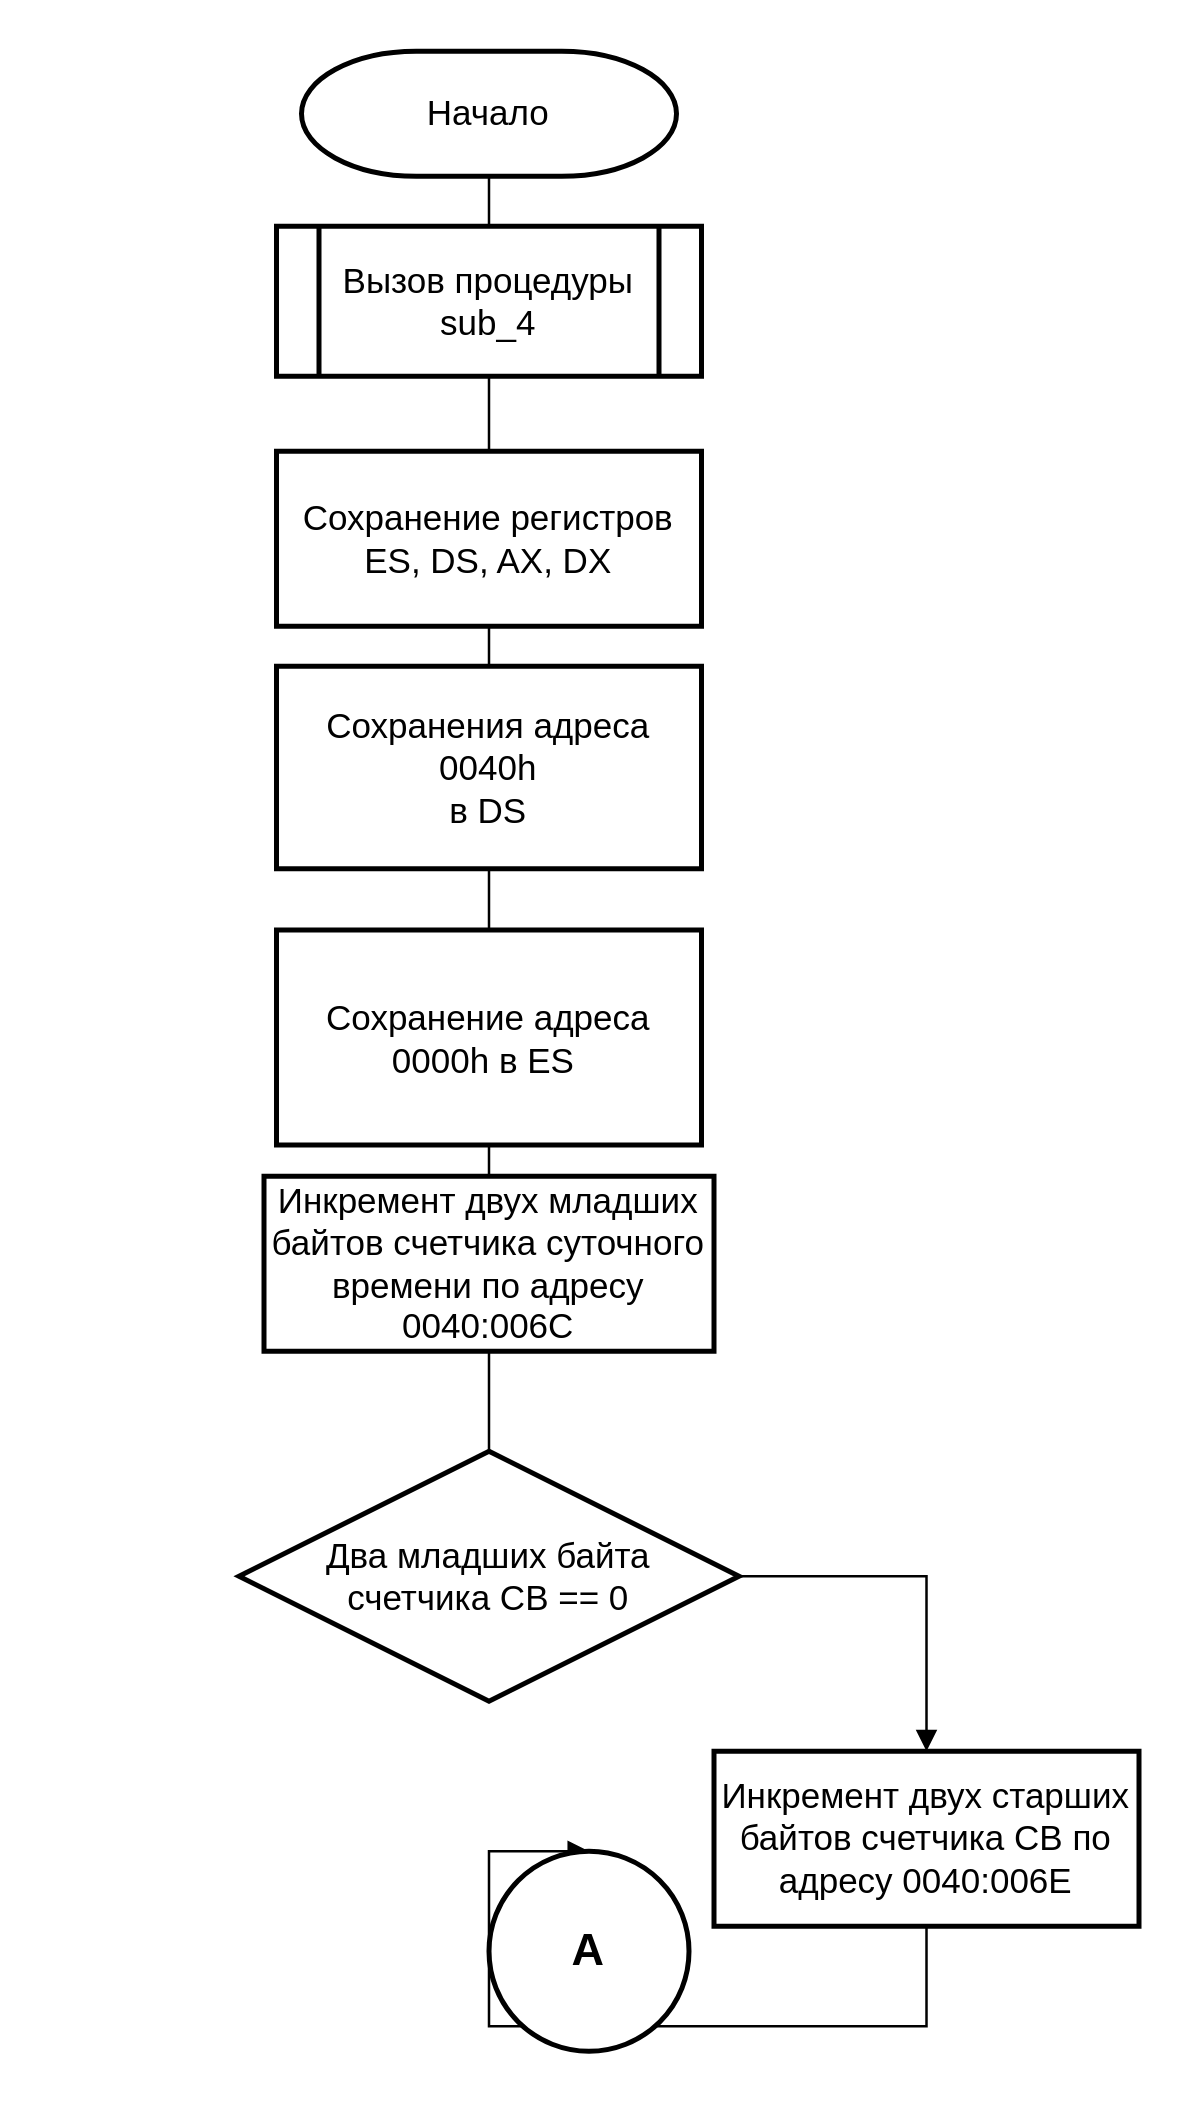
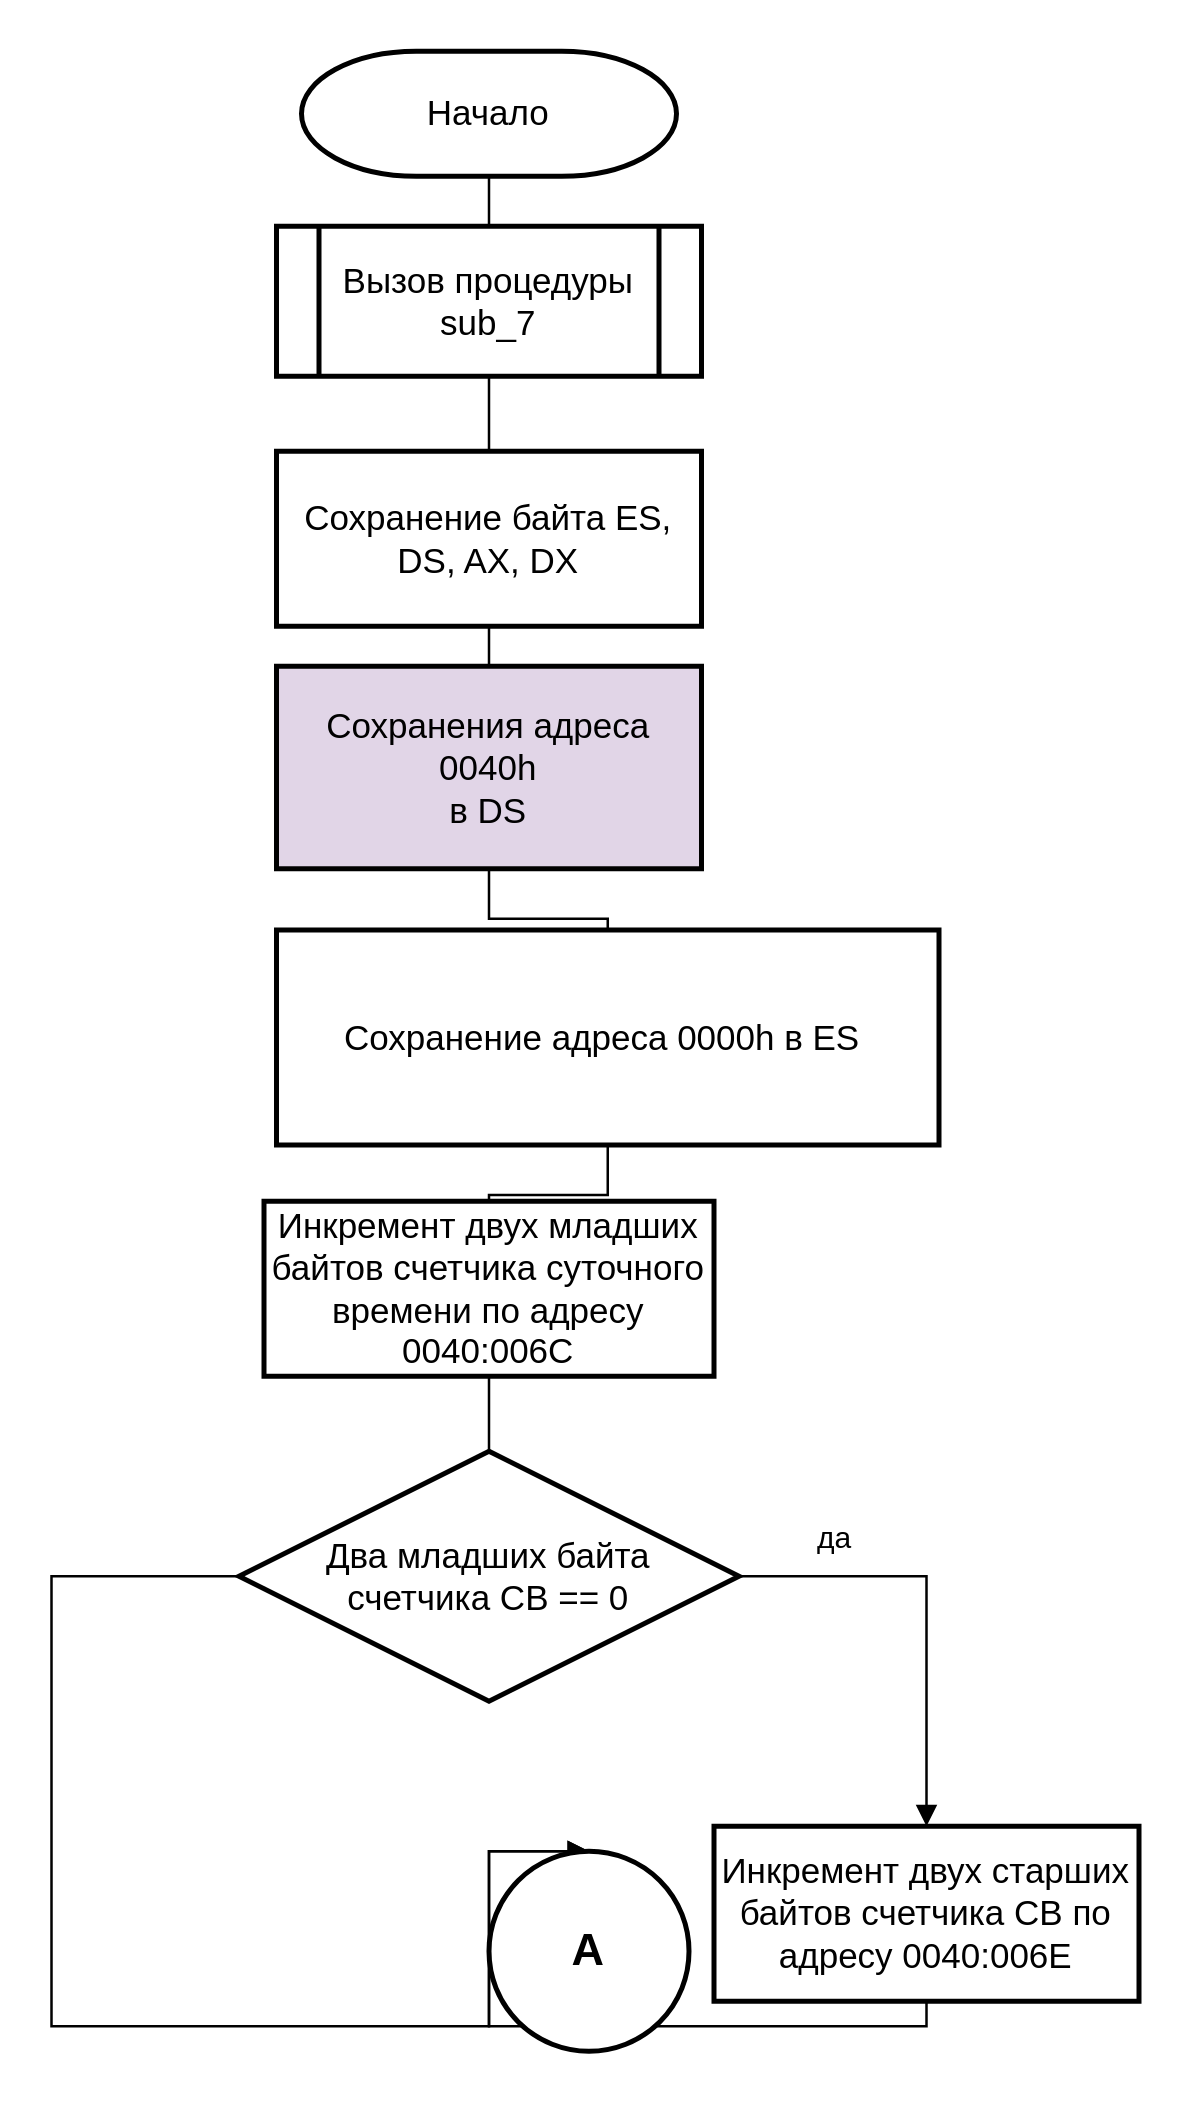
node "Вызов процедуры sub_4": label "Вызов процедуры sub_4" -> "Вызов процедуры sub_7"
node "Сохранение регистров ES, DS, AX, DX": label "Сохранение регистров ES, DS, AX, DX" -> "Сохранение байта ES, DS, AX, DX"
node "Сохранения адреса 0040h в DS": fillcolor #ffffff -> #e1d5e7
node "Сохранение адреса 0000h в ES": size 425x215 -> 663x215
node "Инкремент двух младших байтов счетчика суточного времени по адресу 0040:006C": moved (489, 1264) -> (489, 1289)
node "да": added
node "Инкремент двух старших байтов счетчика СВ по адресу 0040:006E": moved (926, 1839) -> (926, 1914)
edge "Два младших байта счетчика СВ == 0" -> "А": added
